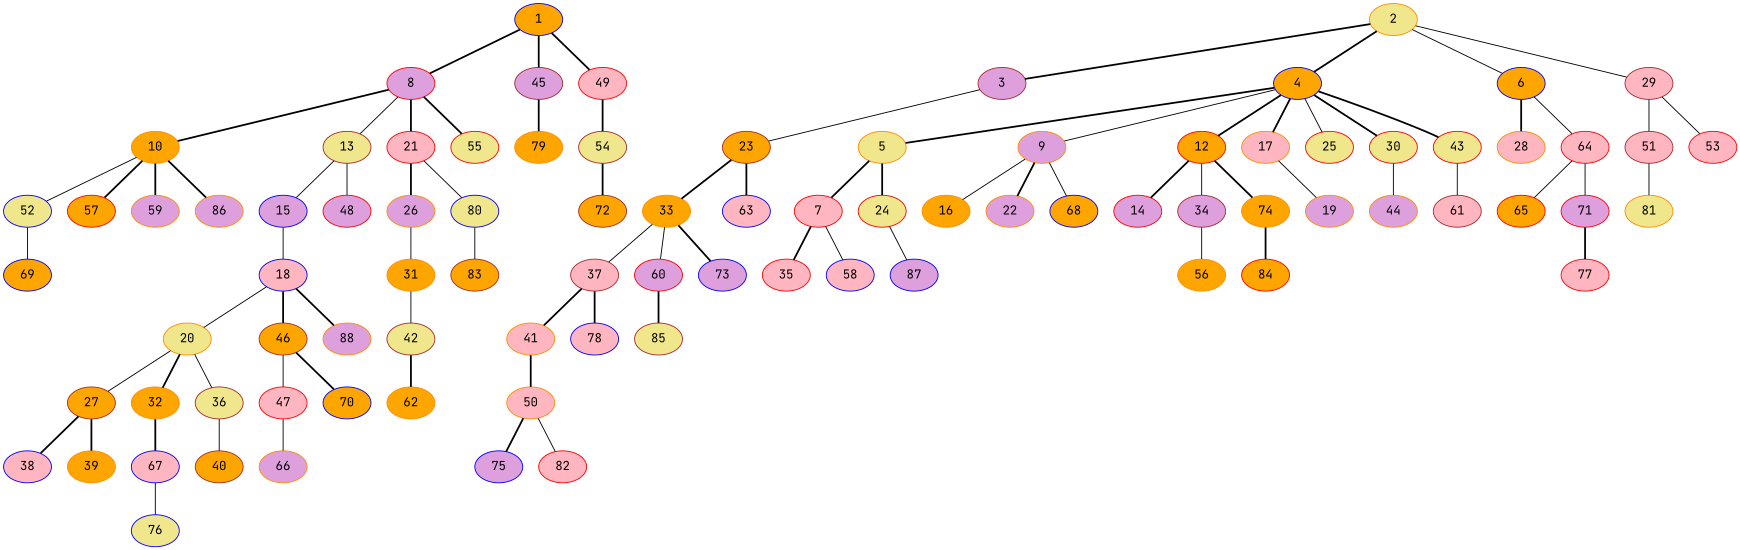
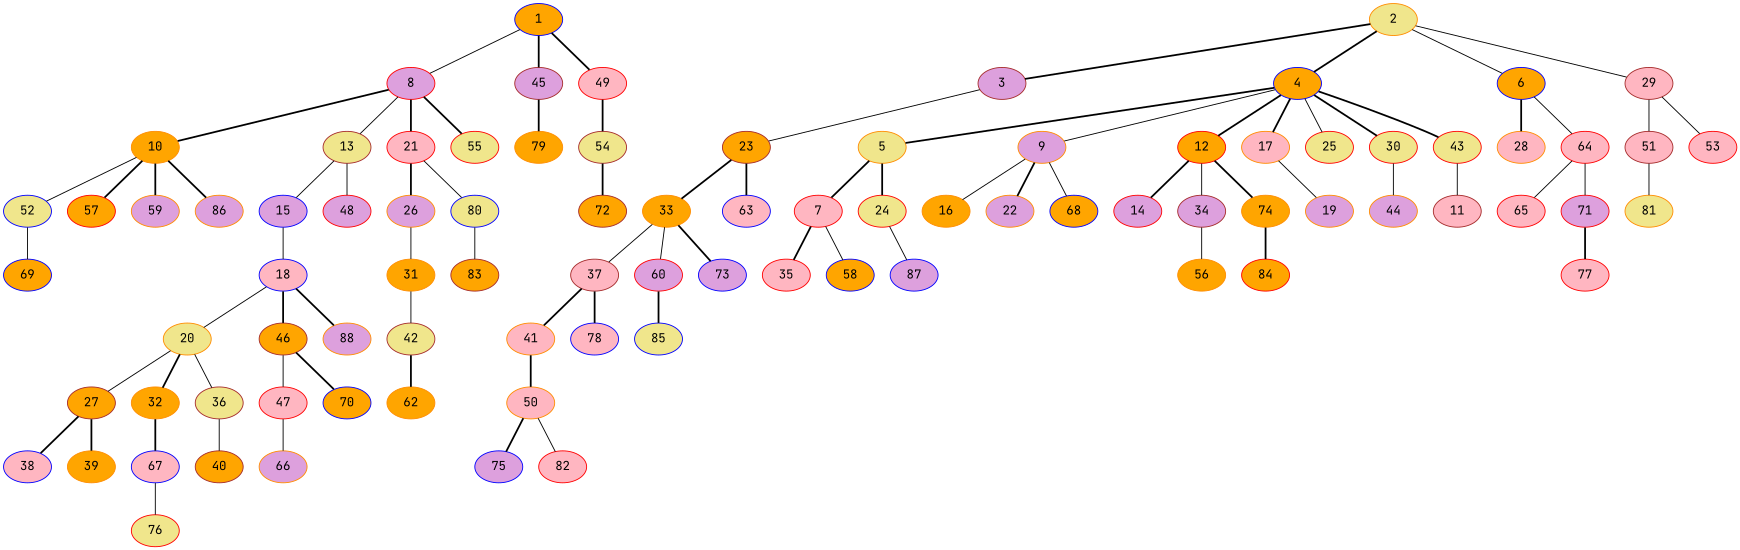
edge "1" -- "8": style bold -> solid
node "61": label "61" -> "11"
node "65": fillcolor orange -> lightpink
node "58": fillcolor lightpink -> orange
node "85": color brown -> blue
node "76": color blue -> red
